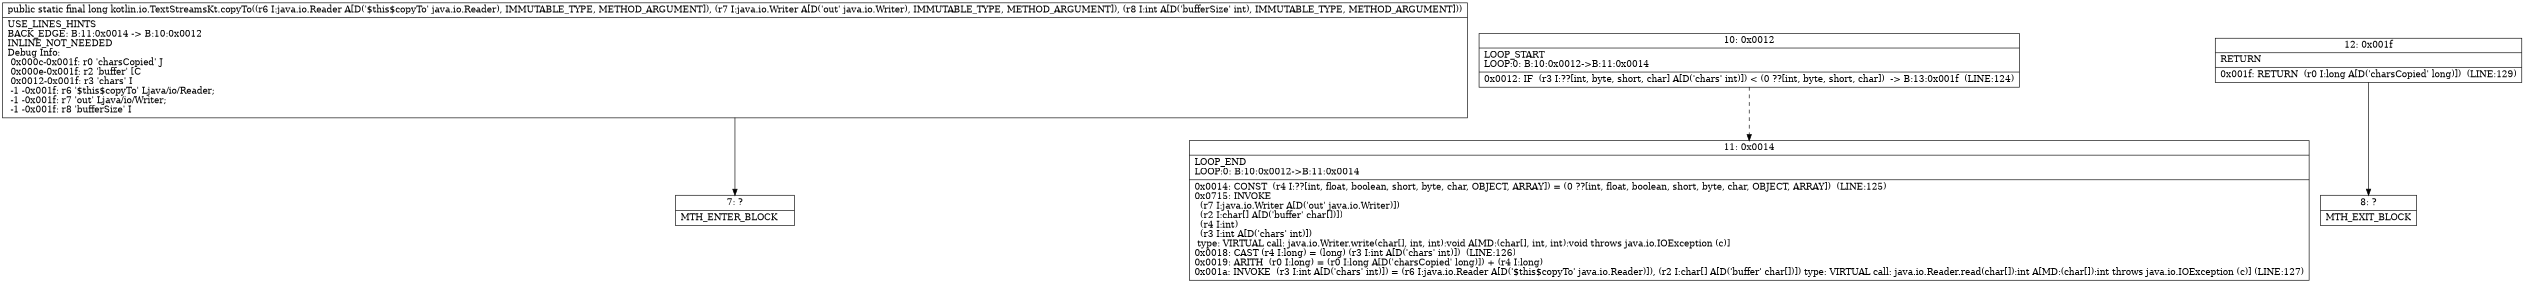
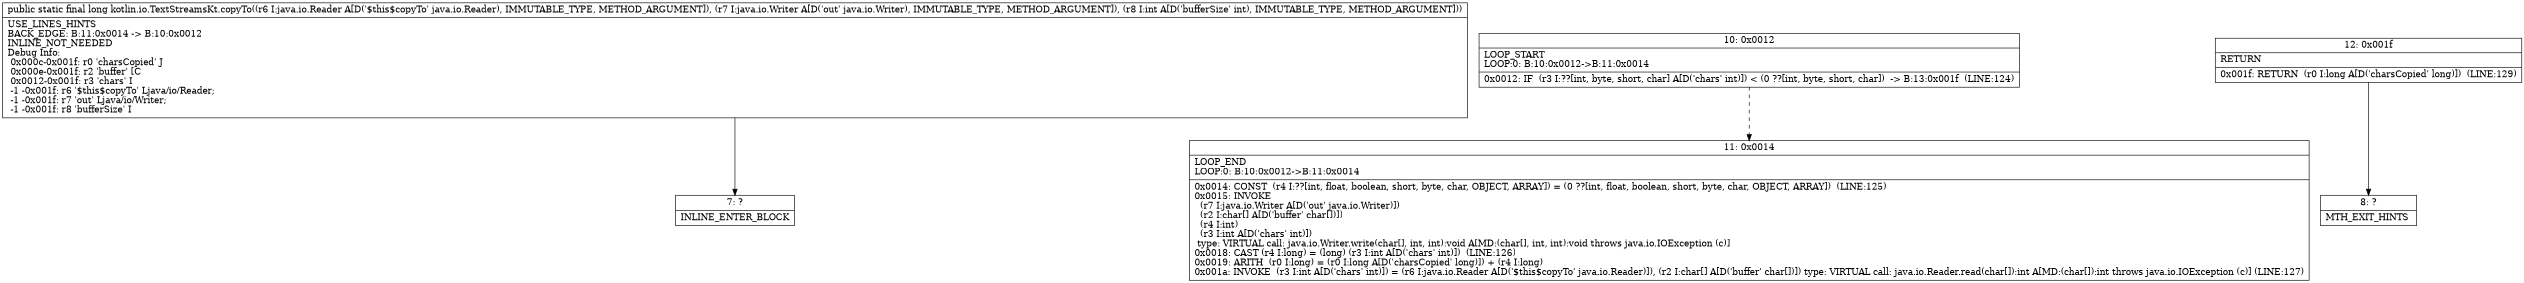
node "11: 0x0014": text "0x0715: INVOKE" -> "0x0015: INVOKE"
node "7: ?": text "MTH_ENTER_BLOCK" -> "INLINE_ENTER_BLOCK"
node "8: ?": text "MTH_EXIT_BLOCK" -> "MTH_EXIT_HINTS"
